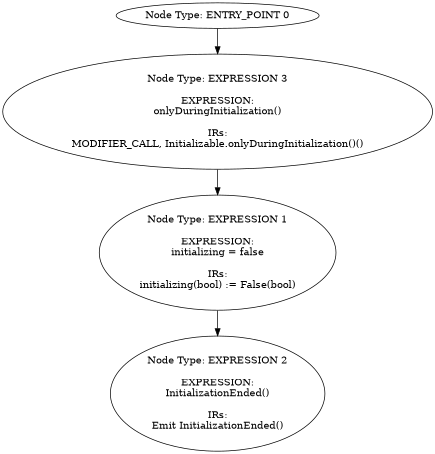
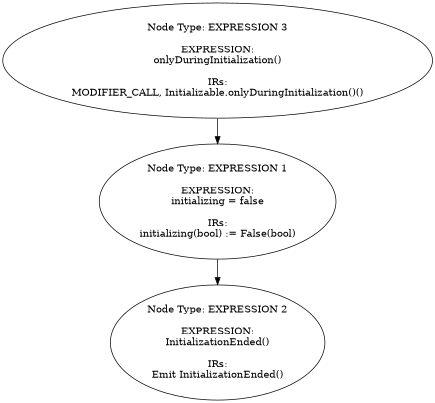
node "Node Type: ENTRY_POINT 0": removed
